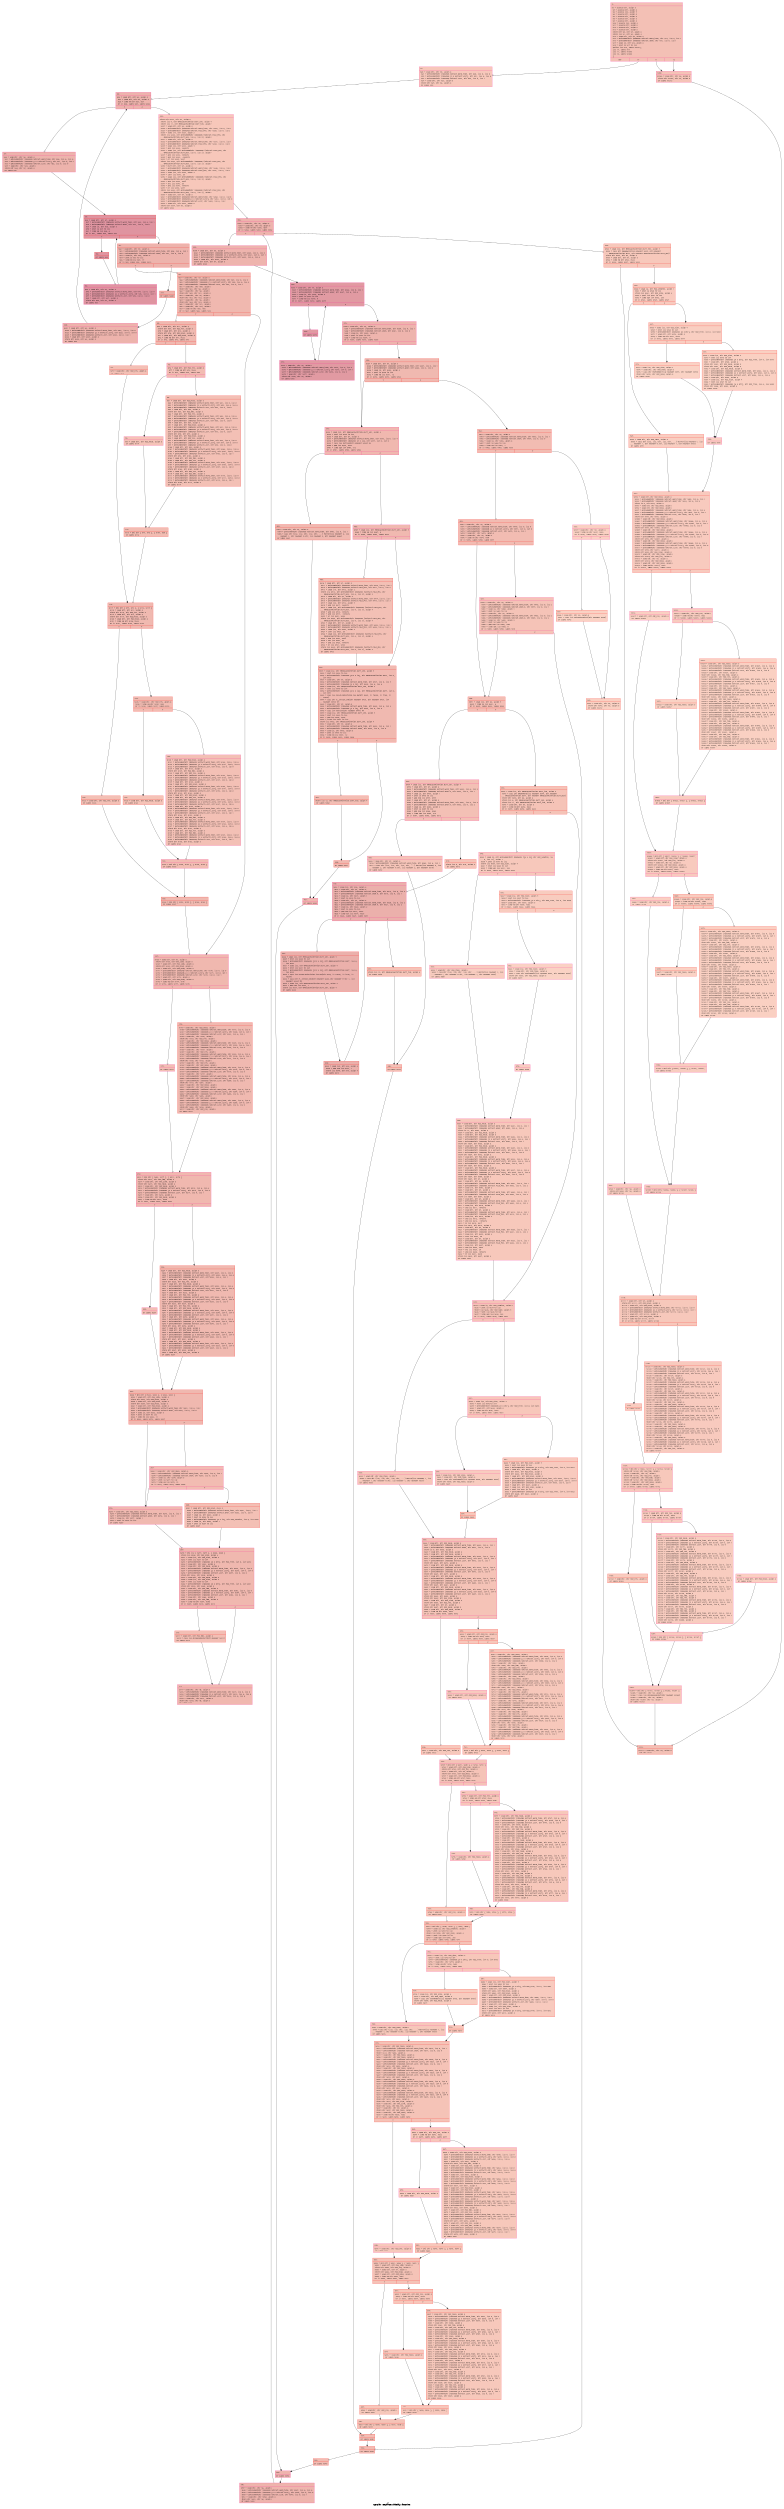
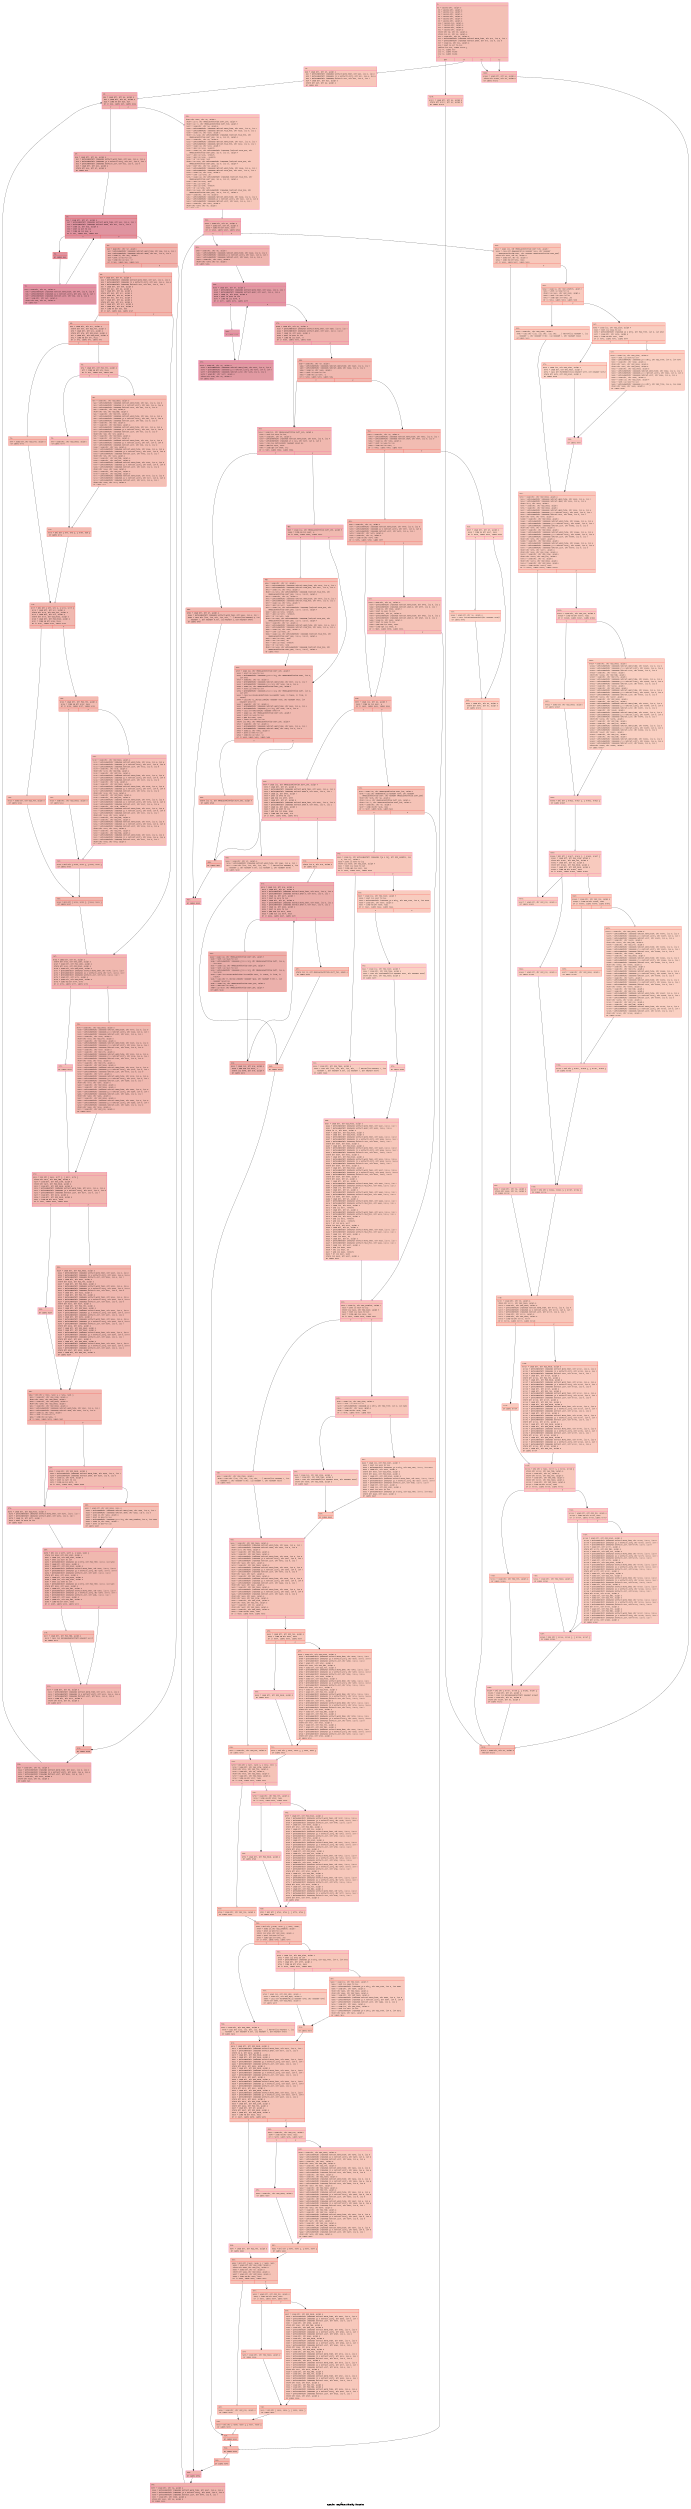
node "1210:": added
edge "1016:" -> "1059:": reversed
edge "313:" -> "319:": added
